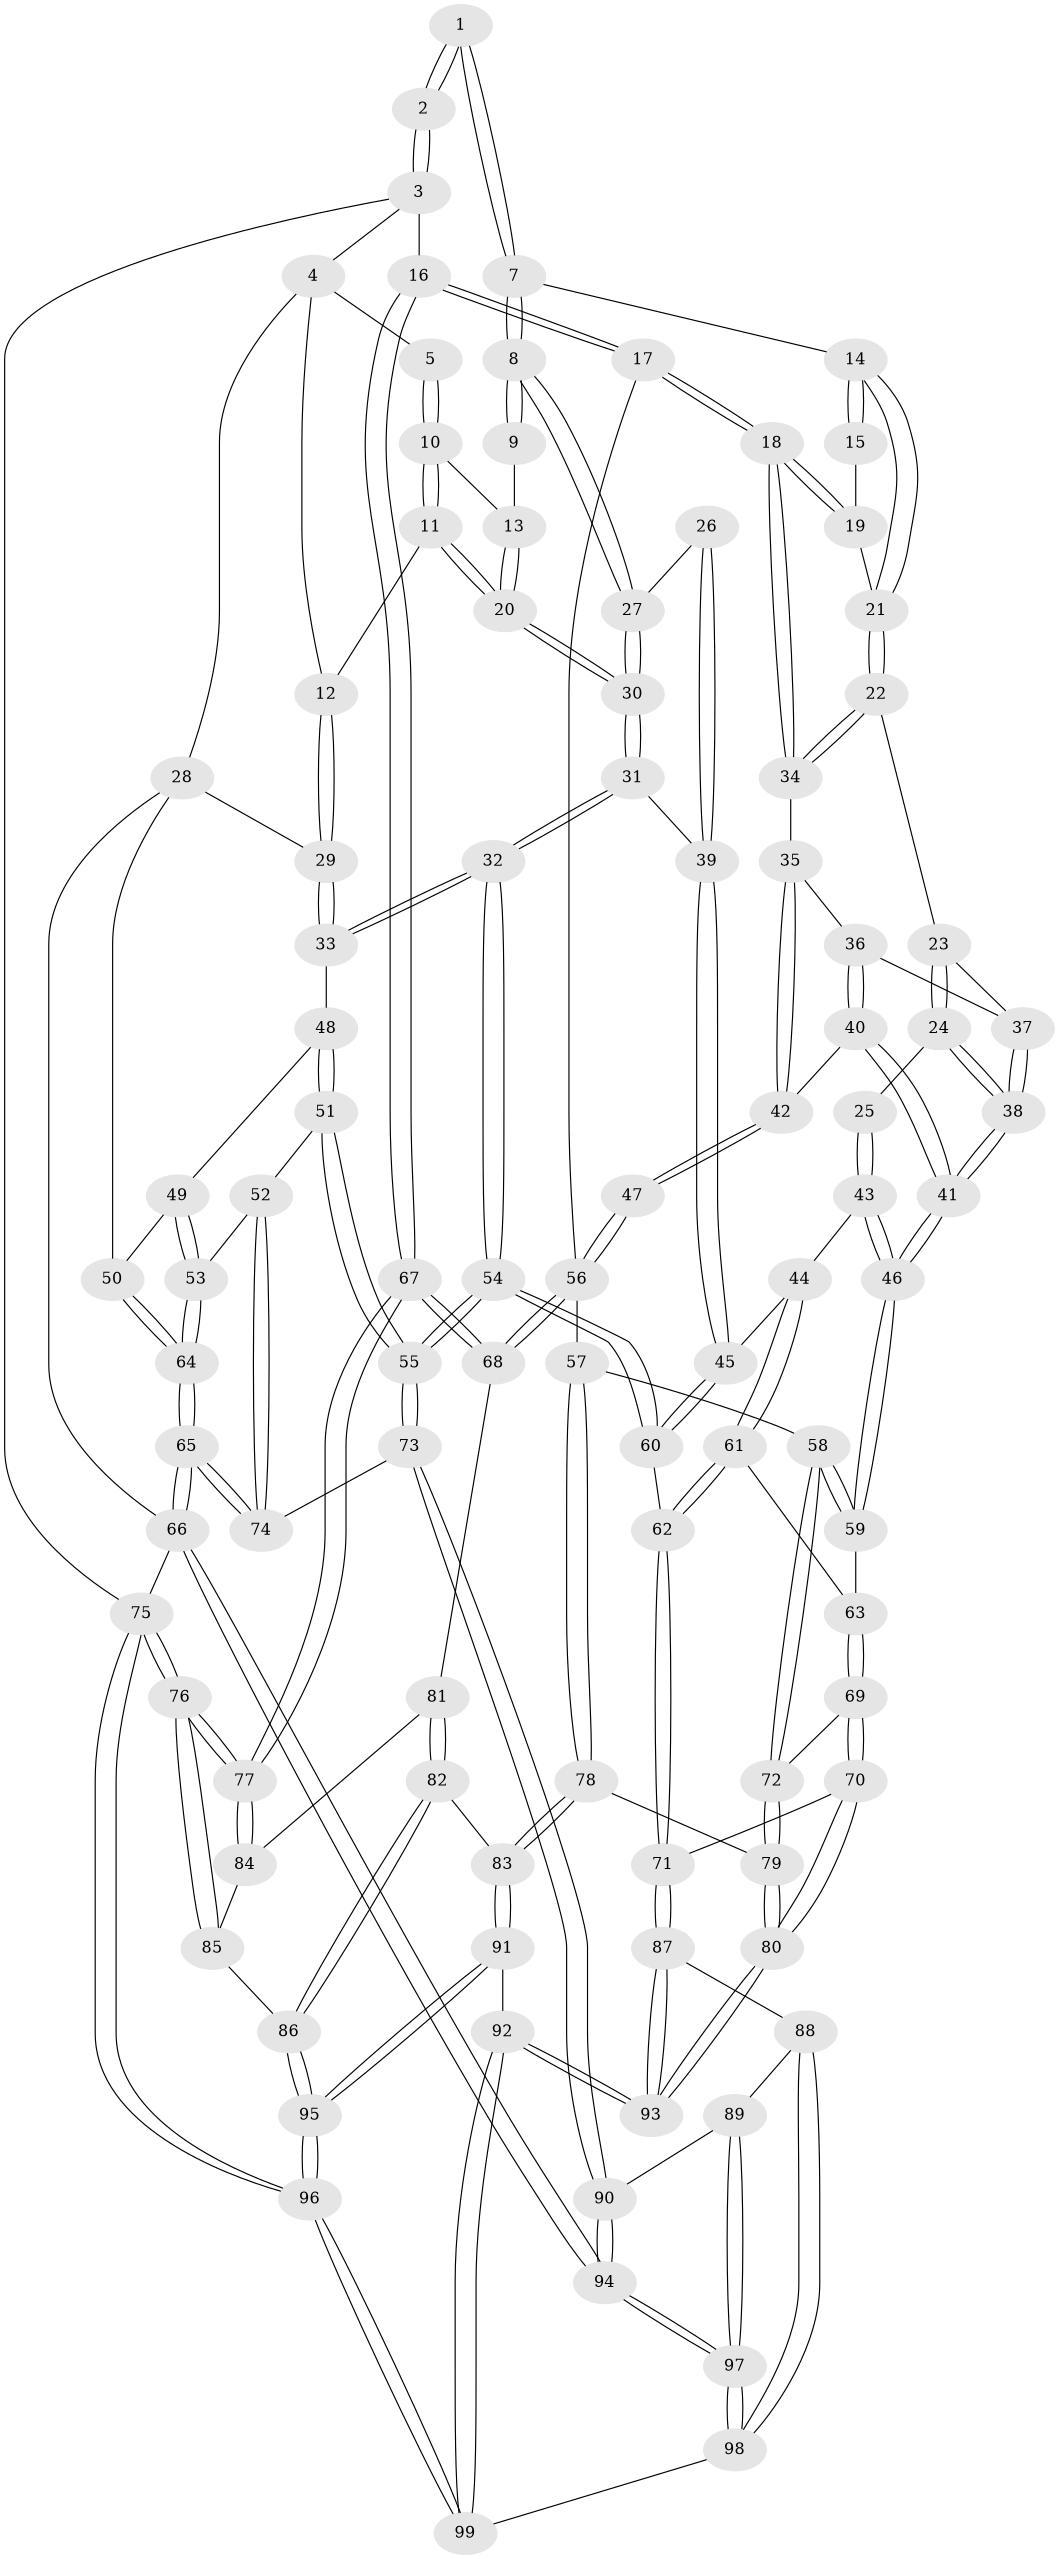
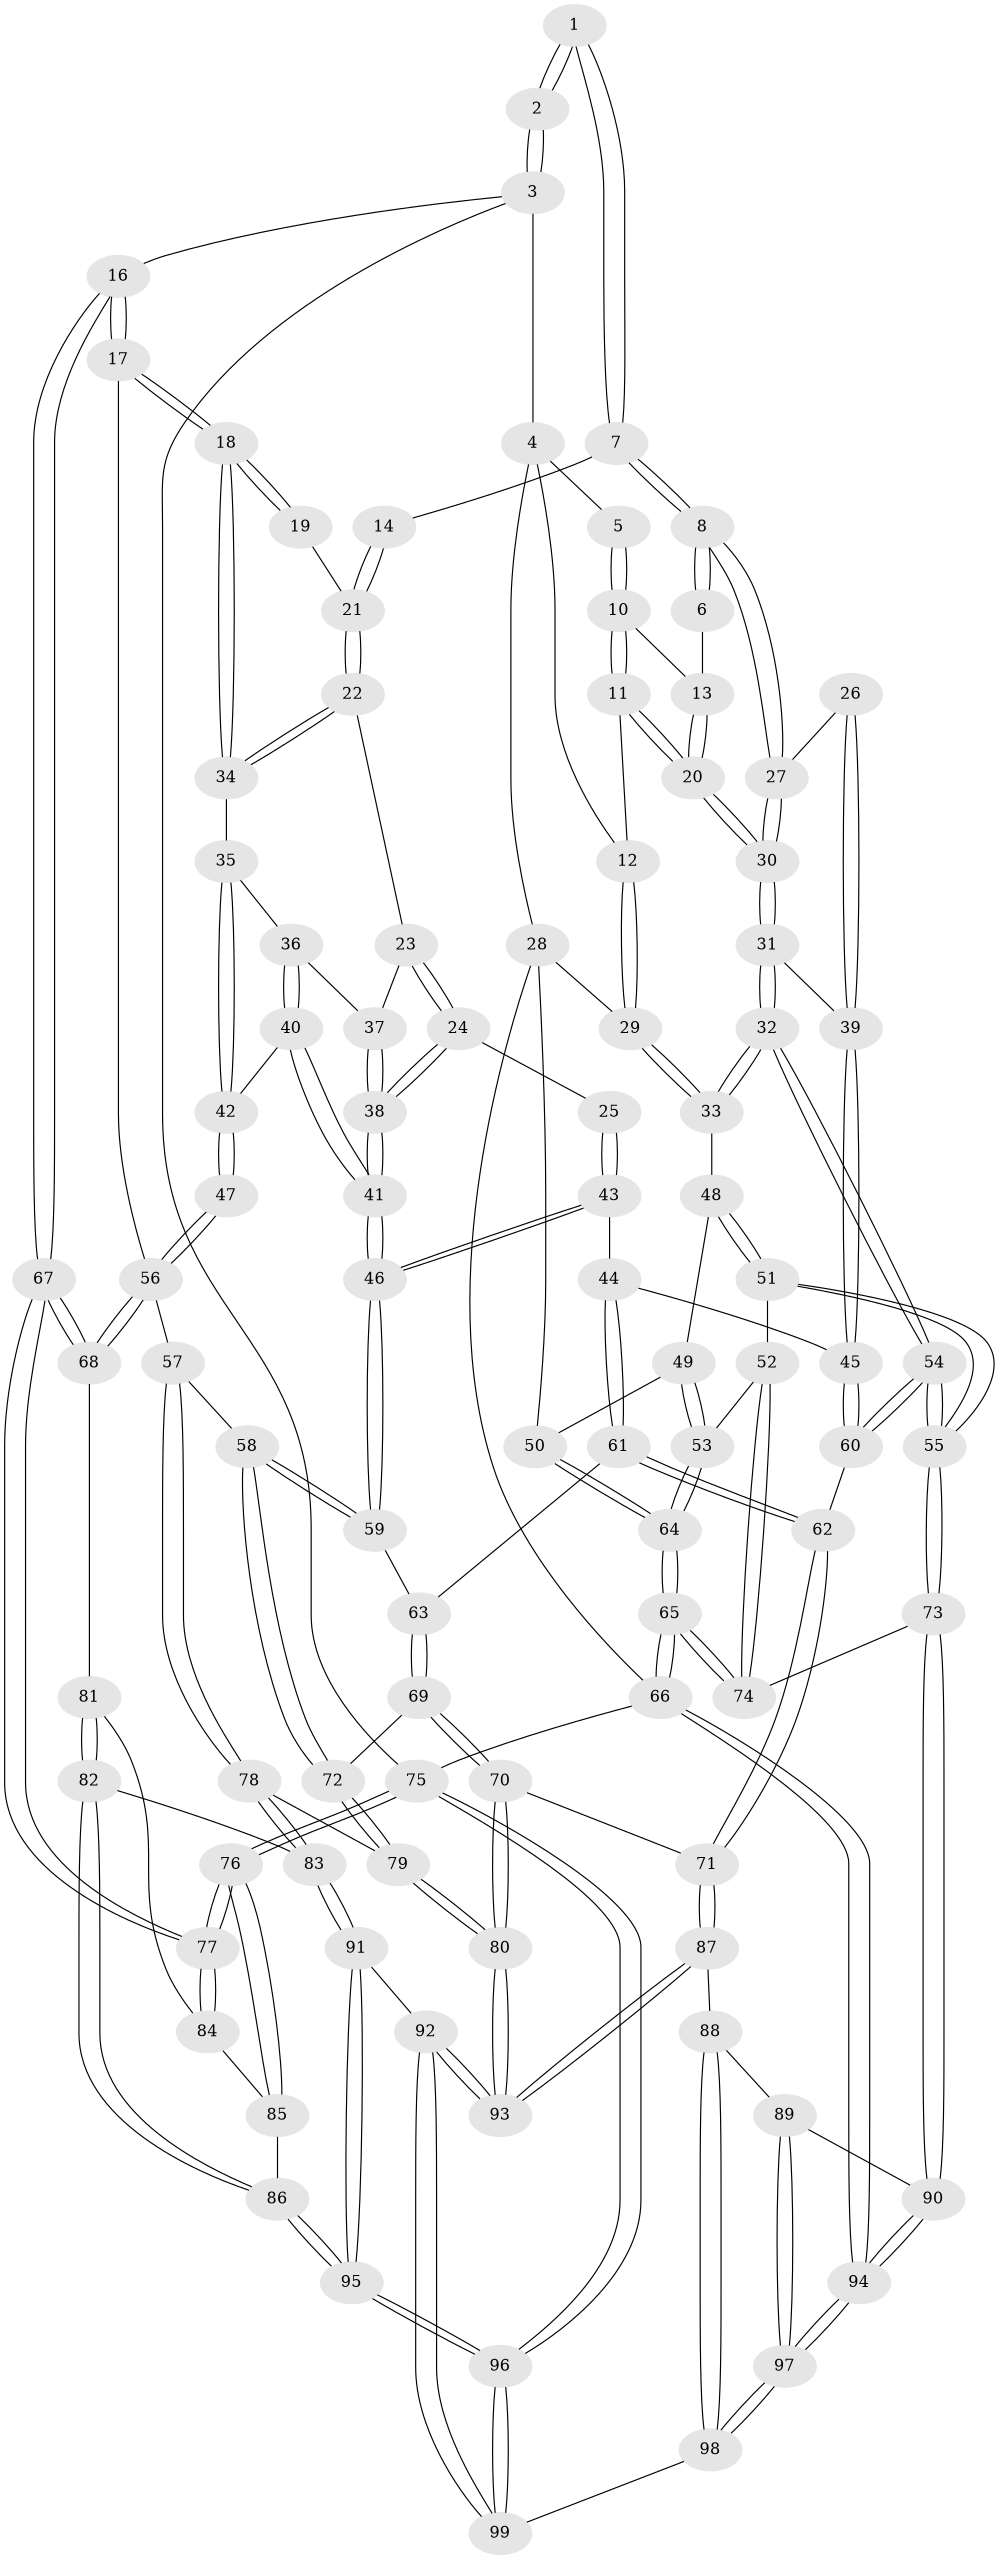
node "9": label "9" -> "6"
node "15": removed
